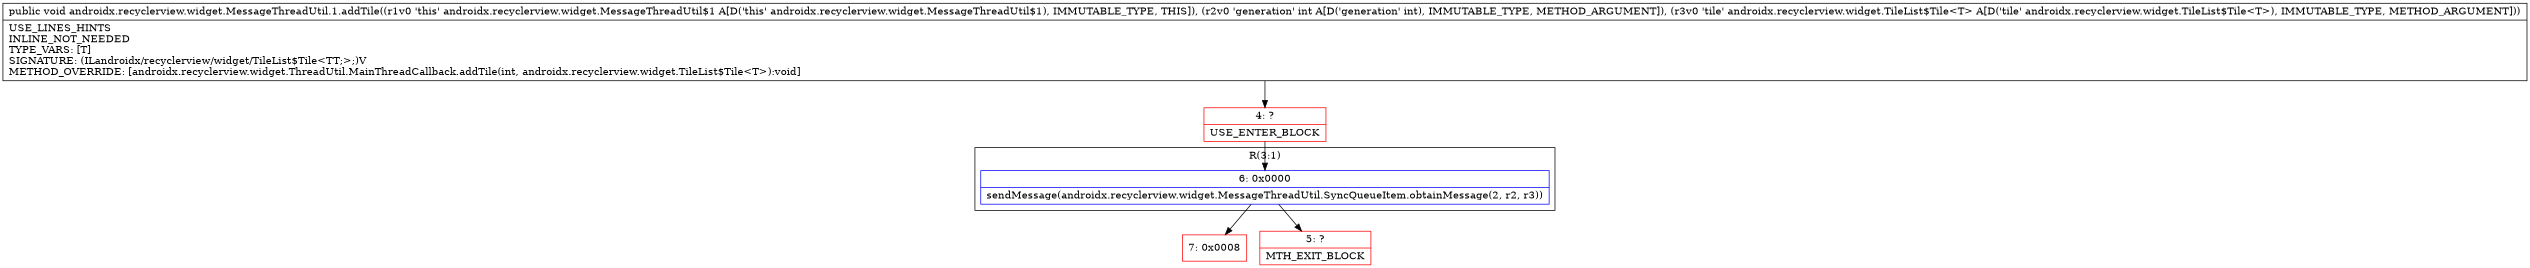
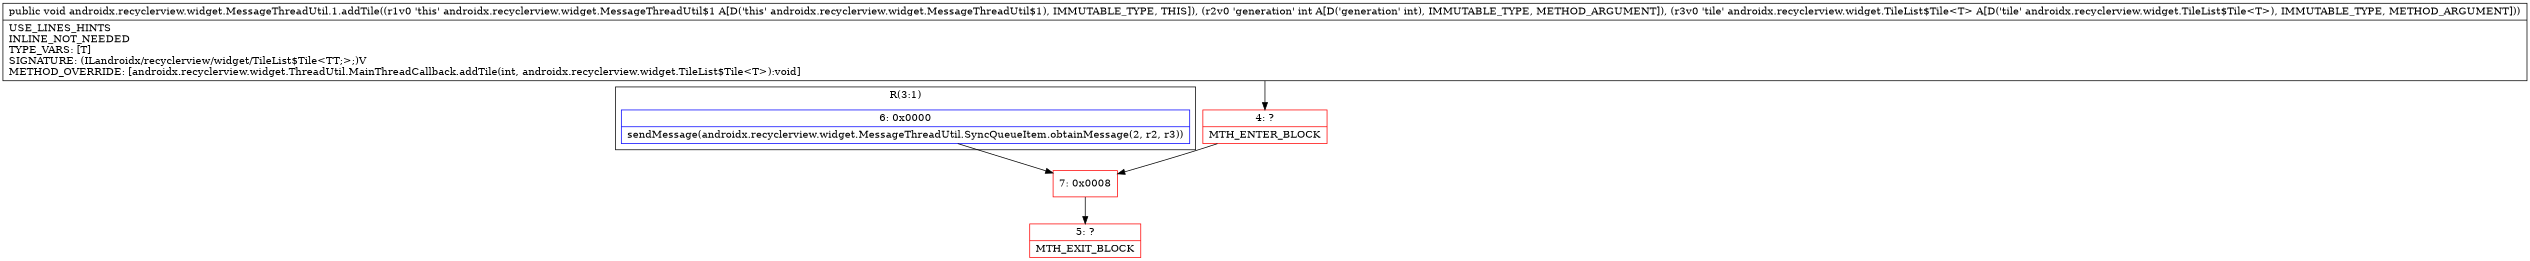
node "4: ?": text "USE_ENTER_BLOCK" -> "MTH_ENTER_BLOCK"
edge "4: ?" -> "6: 0x0000": now "4: ?" -> "7: 0x0008"
edge "6: 0x0000" -> "5: ?": now "7: 0x0008" -> "5: ?"
